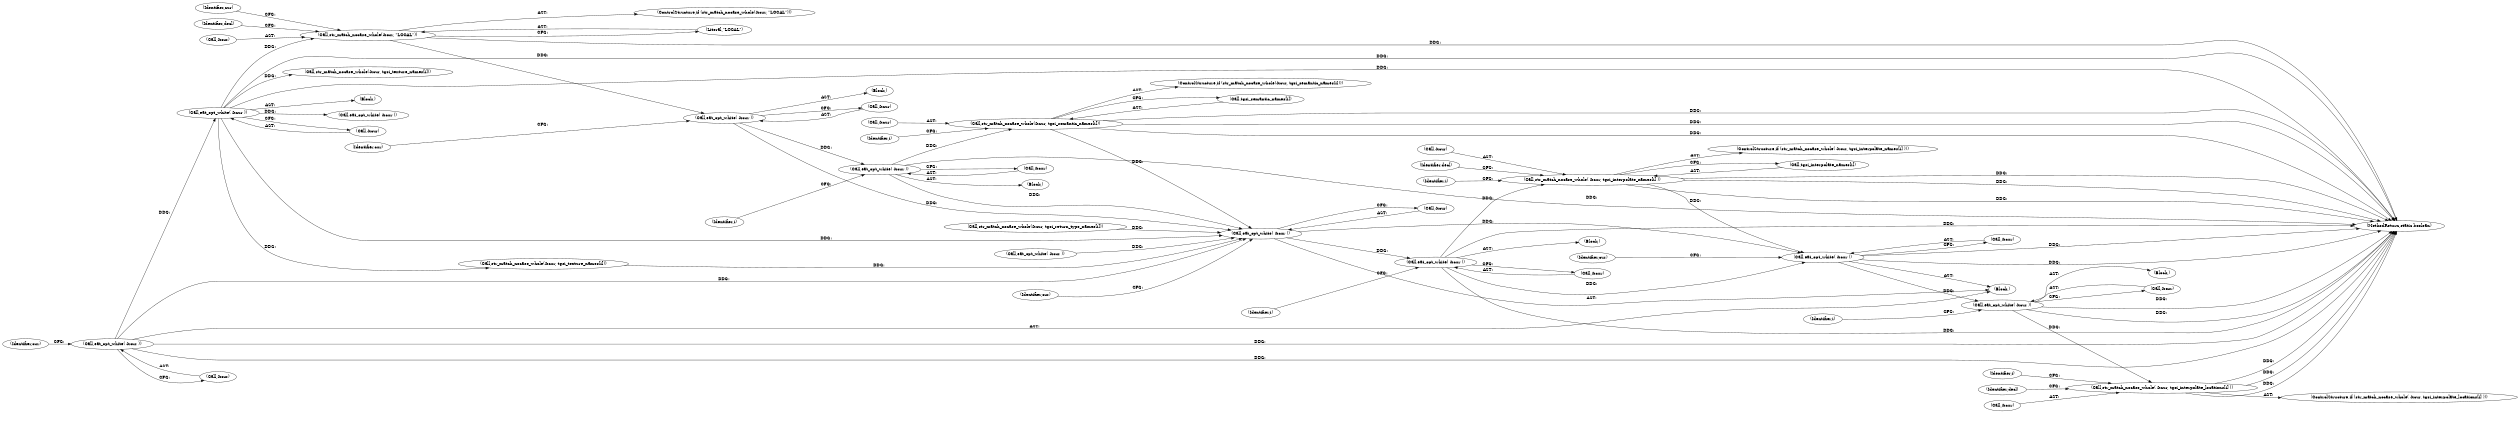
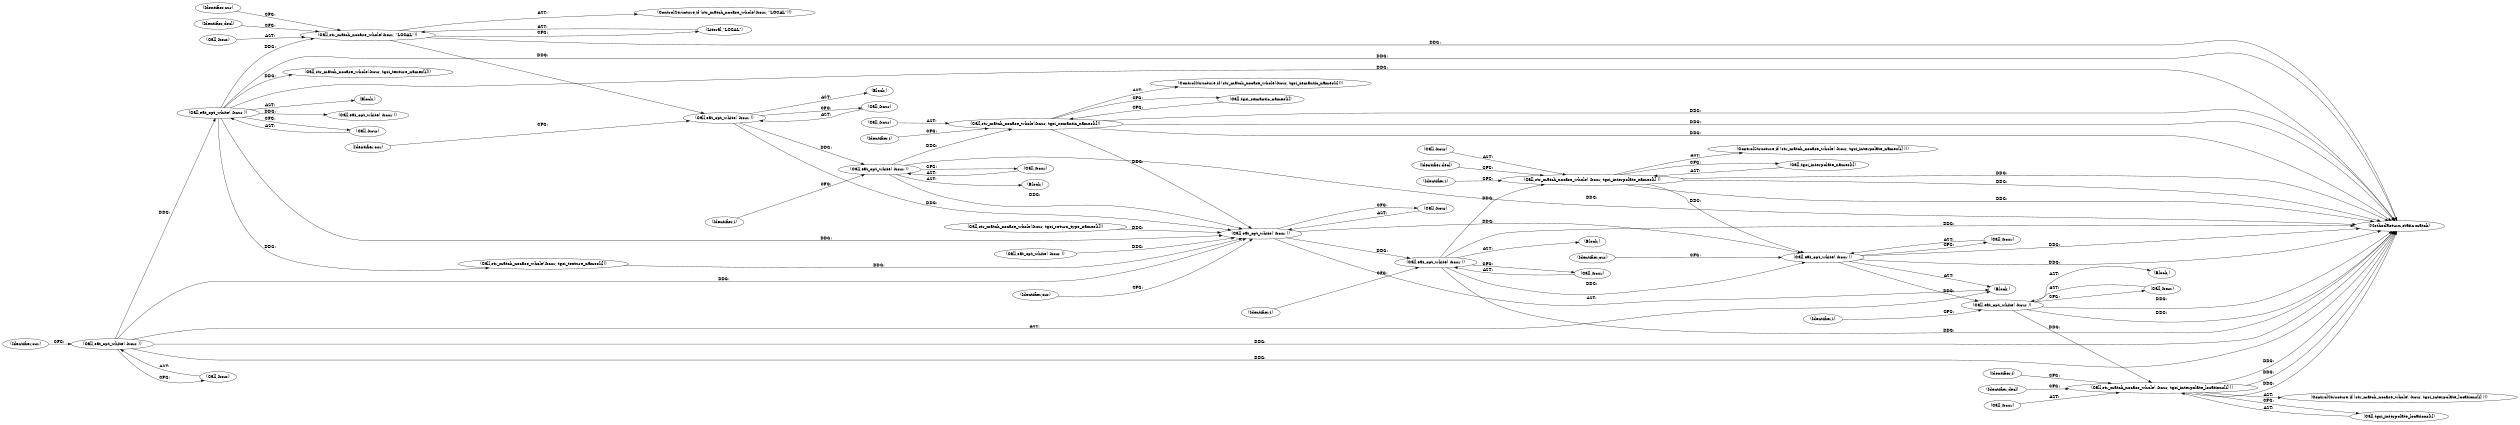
edge "(Call,tgsi_semantic_names[i])" -> "(Call,str_match_nocase_whole(&cur, tgsi_semantic_names[i]))": label "AST: " -> "CFG: "
node "(MethodReturn,static boolean)": label "(MethodReturn,static boolean)" -> "(MethodReturn,static match)"
node "(Call,tgsi_interpolate_locations[i])": added
